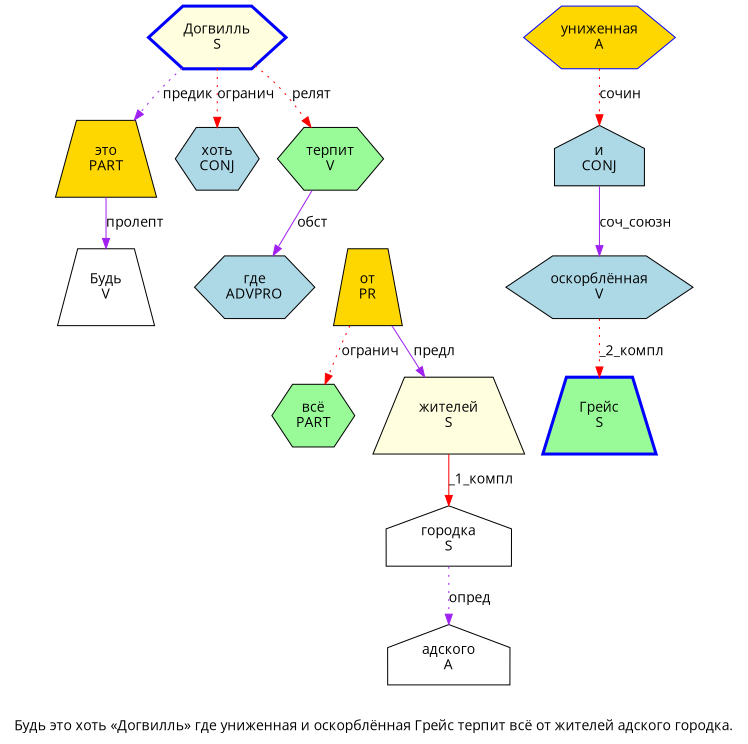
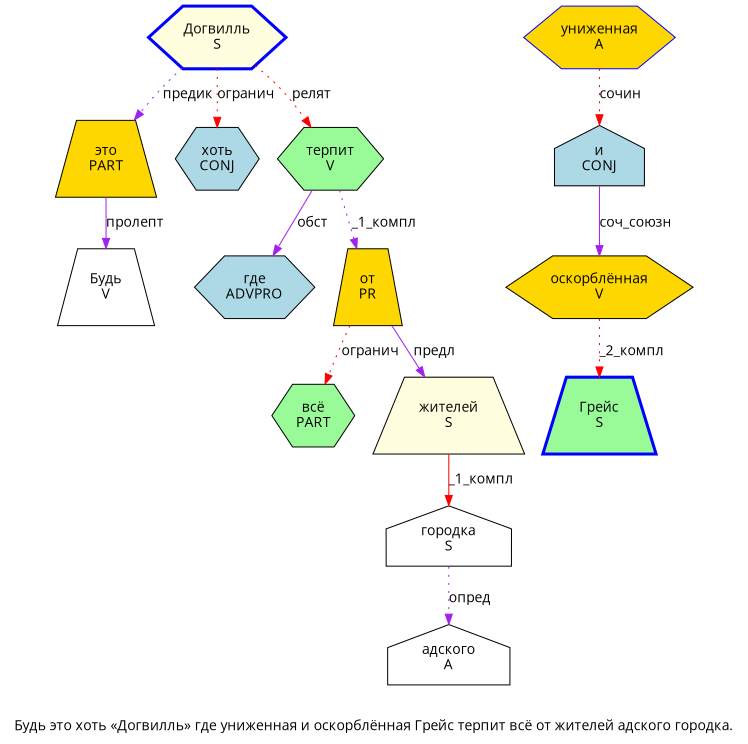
edge "терпит V" -> "от PR": added, label "_1_компл"
node "оскорблённая V": fillcolor lightblue -> gold
